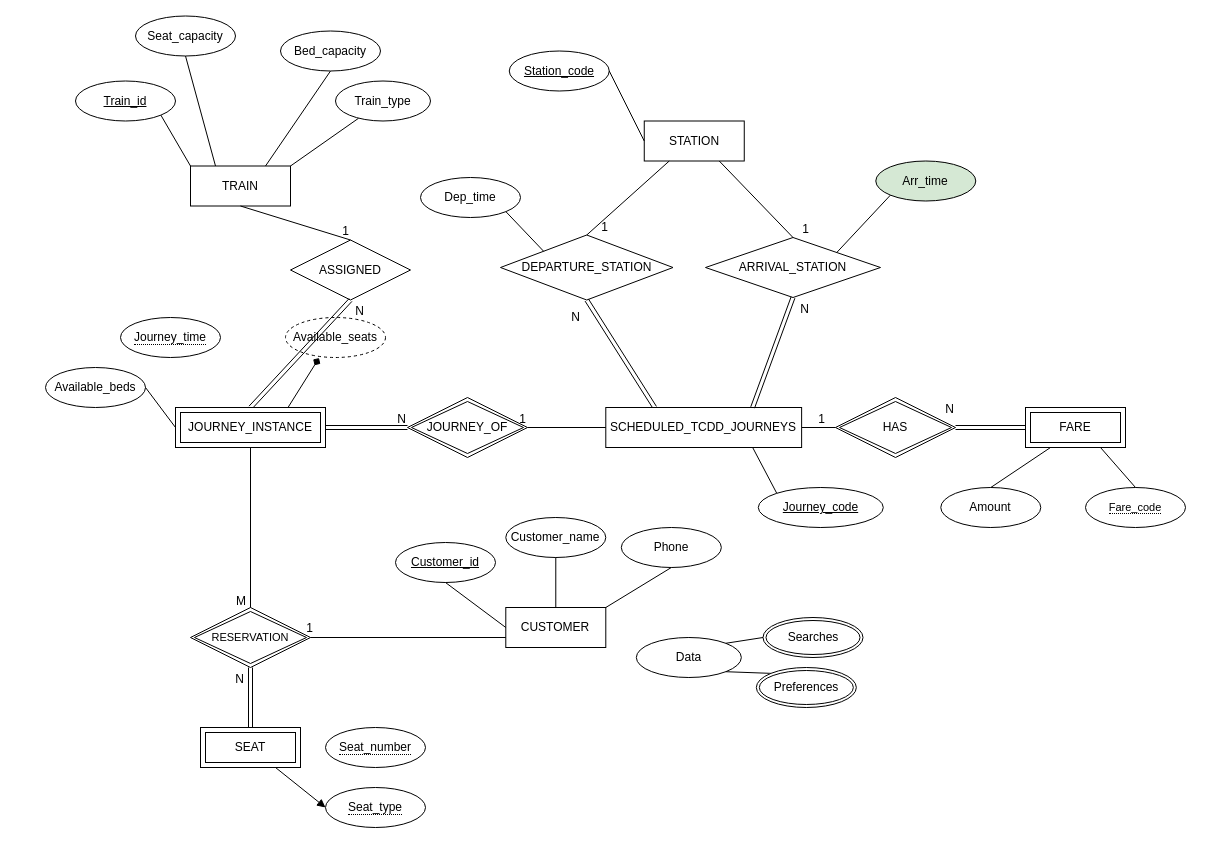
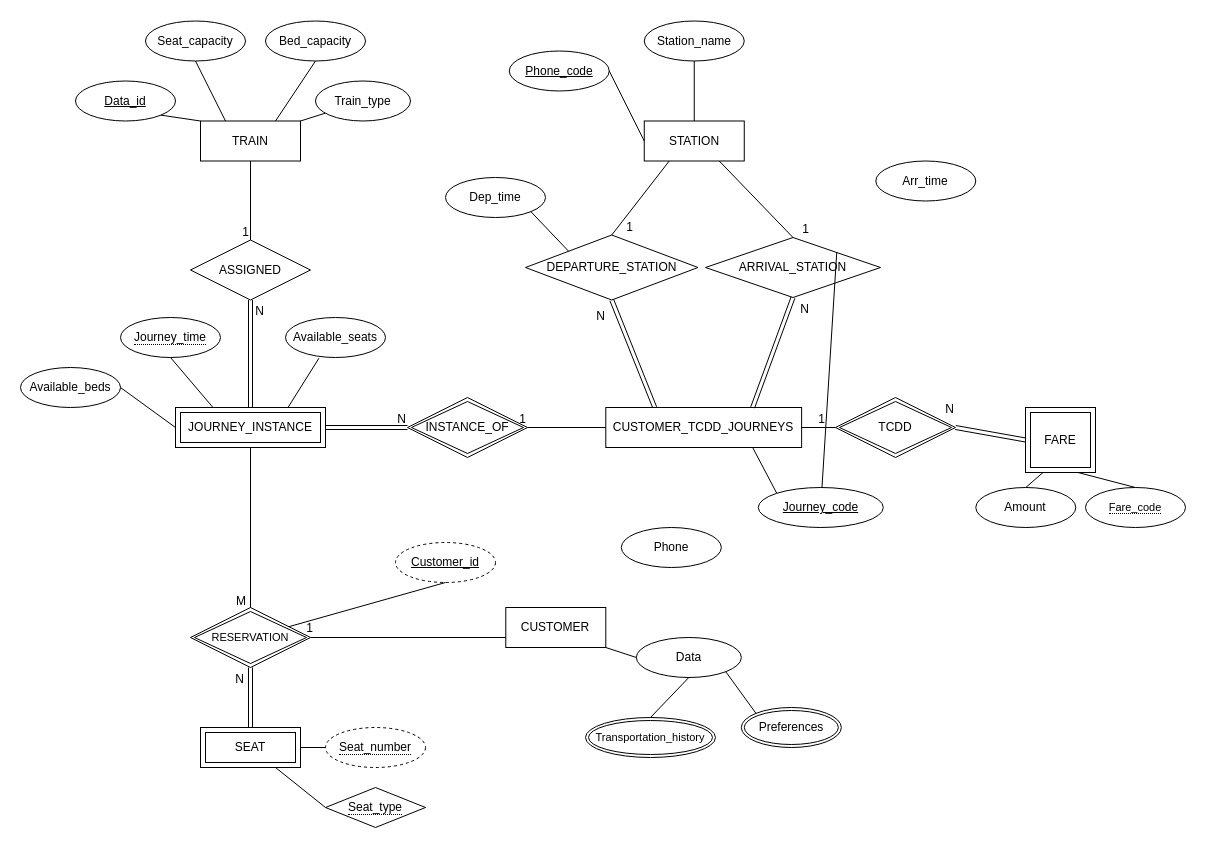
node "Seat_capacity": moved (186, 36) -> (196, 41)
node "Station_name": added
node "Bed_capacity": moved (331, 51) -> (316, 41)
node "Station_code": label "Station_code" -> "Phone_code"
edge "Station_name" -- "STATION": added
node "Train_type": moved (383, 101) -> (363, 101)
node "Train_id": label "Train_id" -> "Data_id"
node "Arr_time": fillcolor #d5e8d4 -> #ffffff
node "TRAIN": moved (241, 186) -> (251, 141)
node "Dep_time": moved (471, 198) -> (496, 198)
edge "Arr_time" -- "ARRIVAL_STATION": now "Journey_code" -- "ARRIVAL_STATION"
node "DEPARTURE_STATION": moved (587, 268) -> (612, 268)
node "ASSIGNED": moved (351, 270) -> (251, 270)
node "Available_seats": style dashed -> solid
edge "JOURNEY_INSTANCE" -> "Available_seats": arrowhead diamond -> none
edge "Journey_time" -- "JOURNEY_INSTANCE": added
node "Available_beds": moved (96, 388) -> (71, 388)
node "JOURNEY_OF": label "JOURNEY_OF" -> "INSTANCE_OF"
node "SCHEDULED_TCDD_JOURNEYS": label "SCHEDULED_TCDD_JOURNEYS" -> "CUSTOMER_TCDD_JOURNEYS"
node "HAS": label "HAS" -> "TCDD"
node "FARE": size 100x40 -> 70x65
node "Amount": moved (991, 508) -> (1026, 508)
node "Customer_name": removed
node "Customer_id": style solid -> dashed
edge "Customer_name" -- "CUSTOMER": removed
edge "Phone" -- "CUSTOMER": removed
edge "Customer_id" -- "CUSTOMER": now "Customer_id" -- "RESERVATION"
node "Searches": removed
edge "Searches" -- "Data": removed
edge "CUSTOMER" -- "Data": added
node "Preferences": moved (806, 688) -> (791, 728)
edge "Data" -- "Transportation_history": added
node "Transportation_history": added
edge "SEAT" -- "Seat_number": added
node "Seat_number": style solid -> dashed
edge "SEAT" -> "Seat_type": arrowhead block -> none
node "Seat_type": shape ellipse -> diamond
